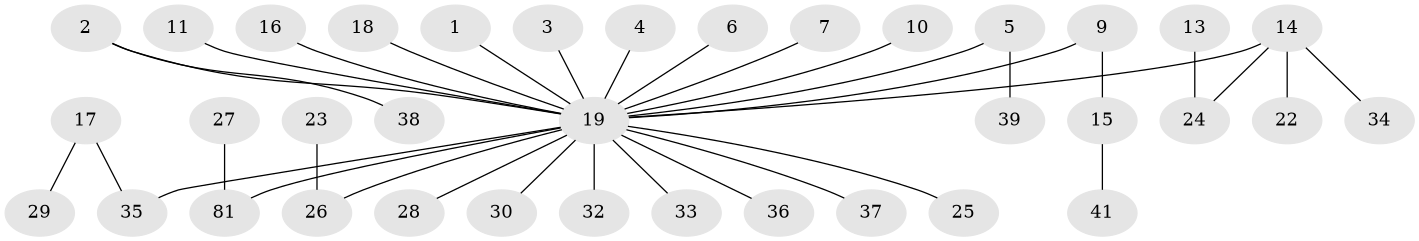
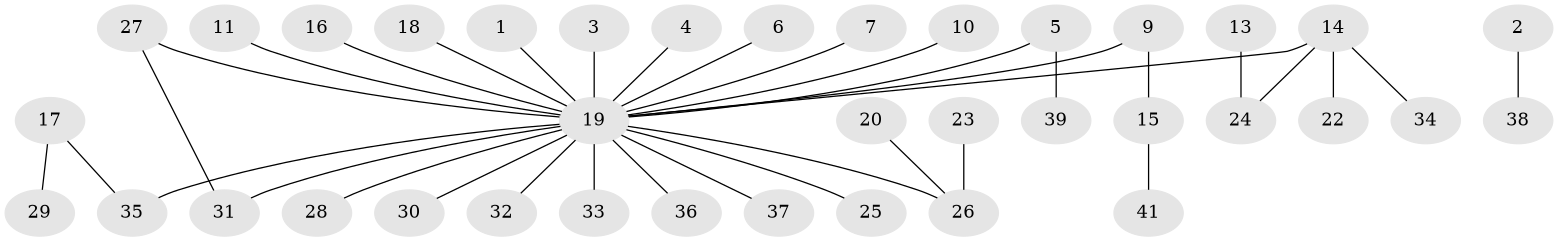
edge "2" -- "19": now "27" -- "19"
node "20": added
node "81": label "81" -> "31"
